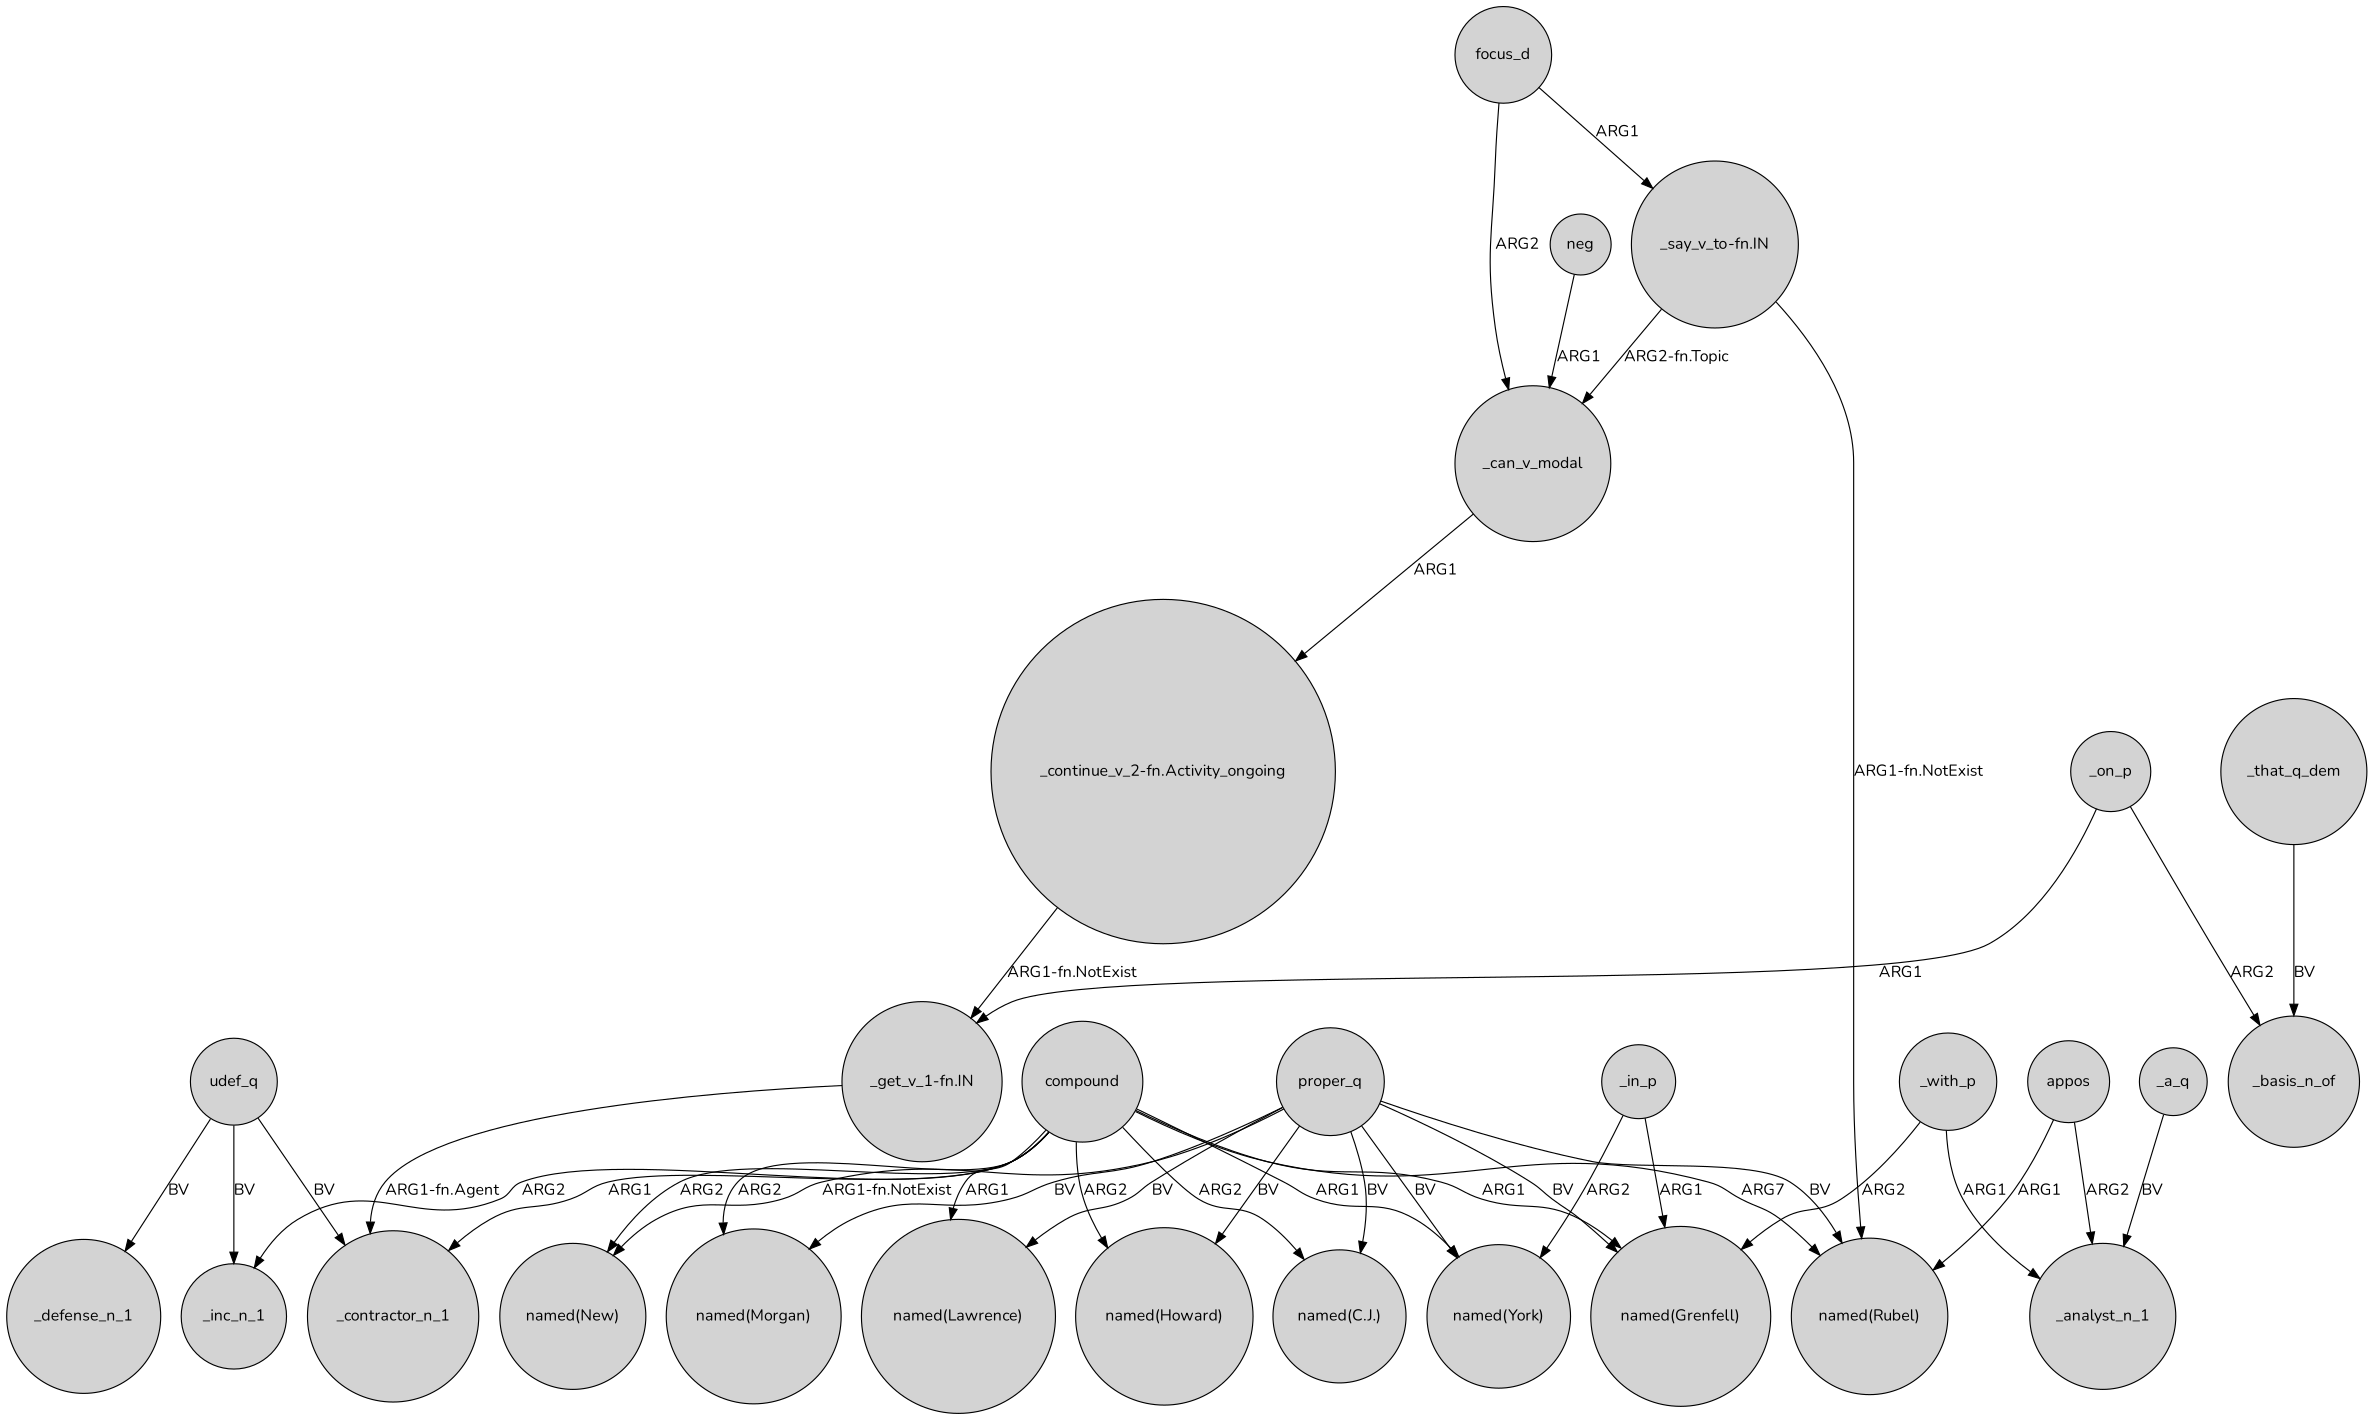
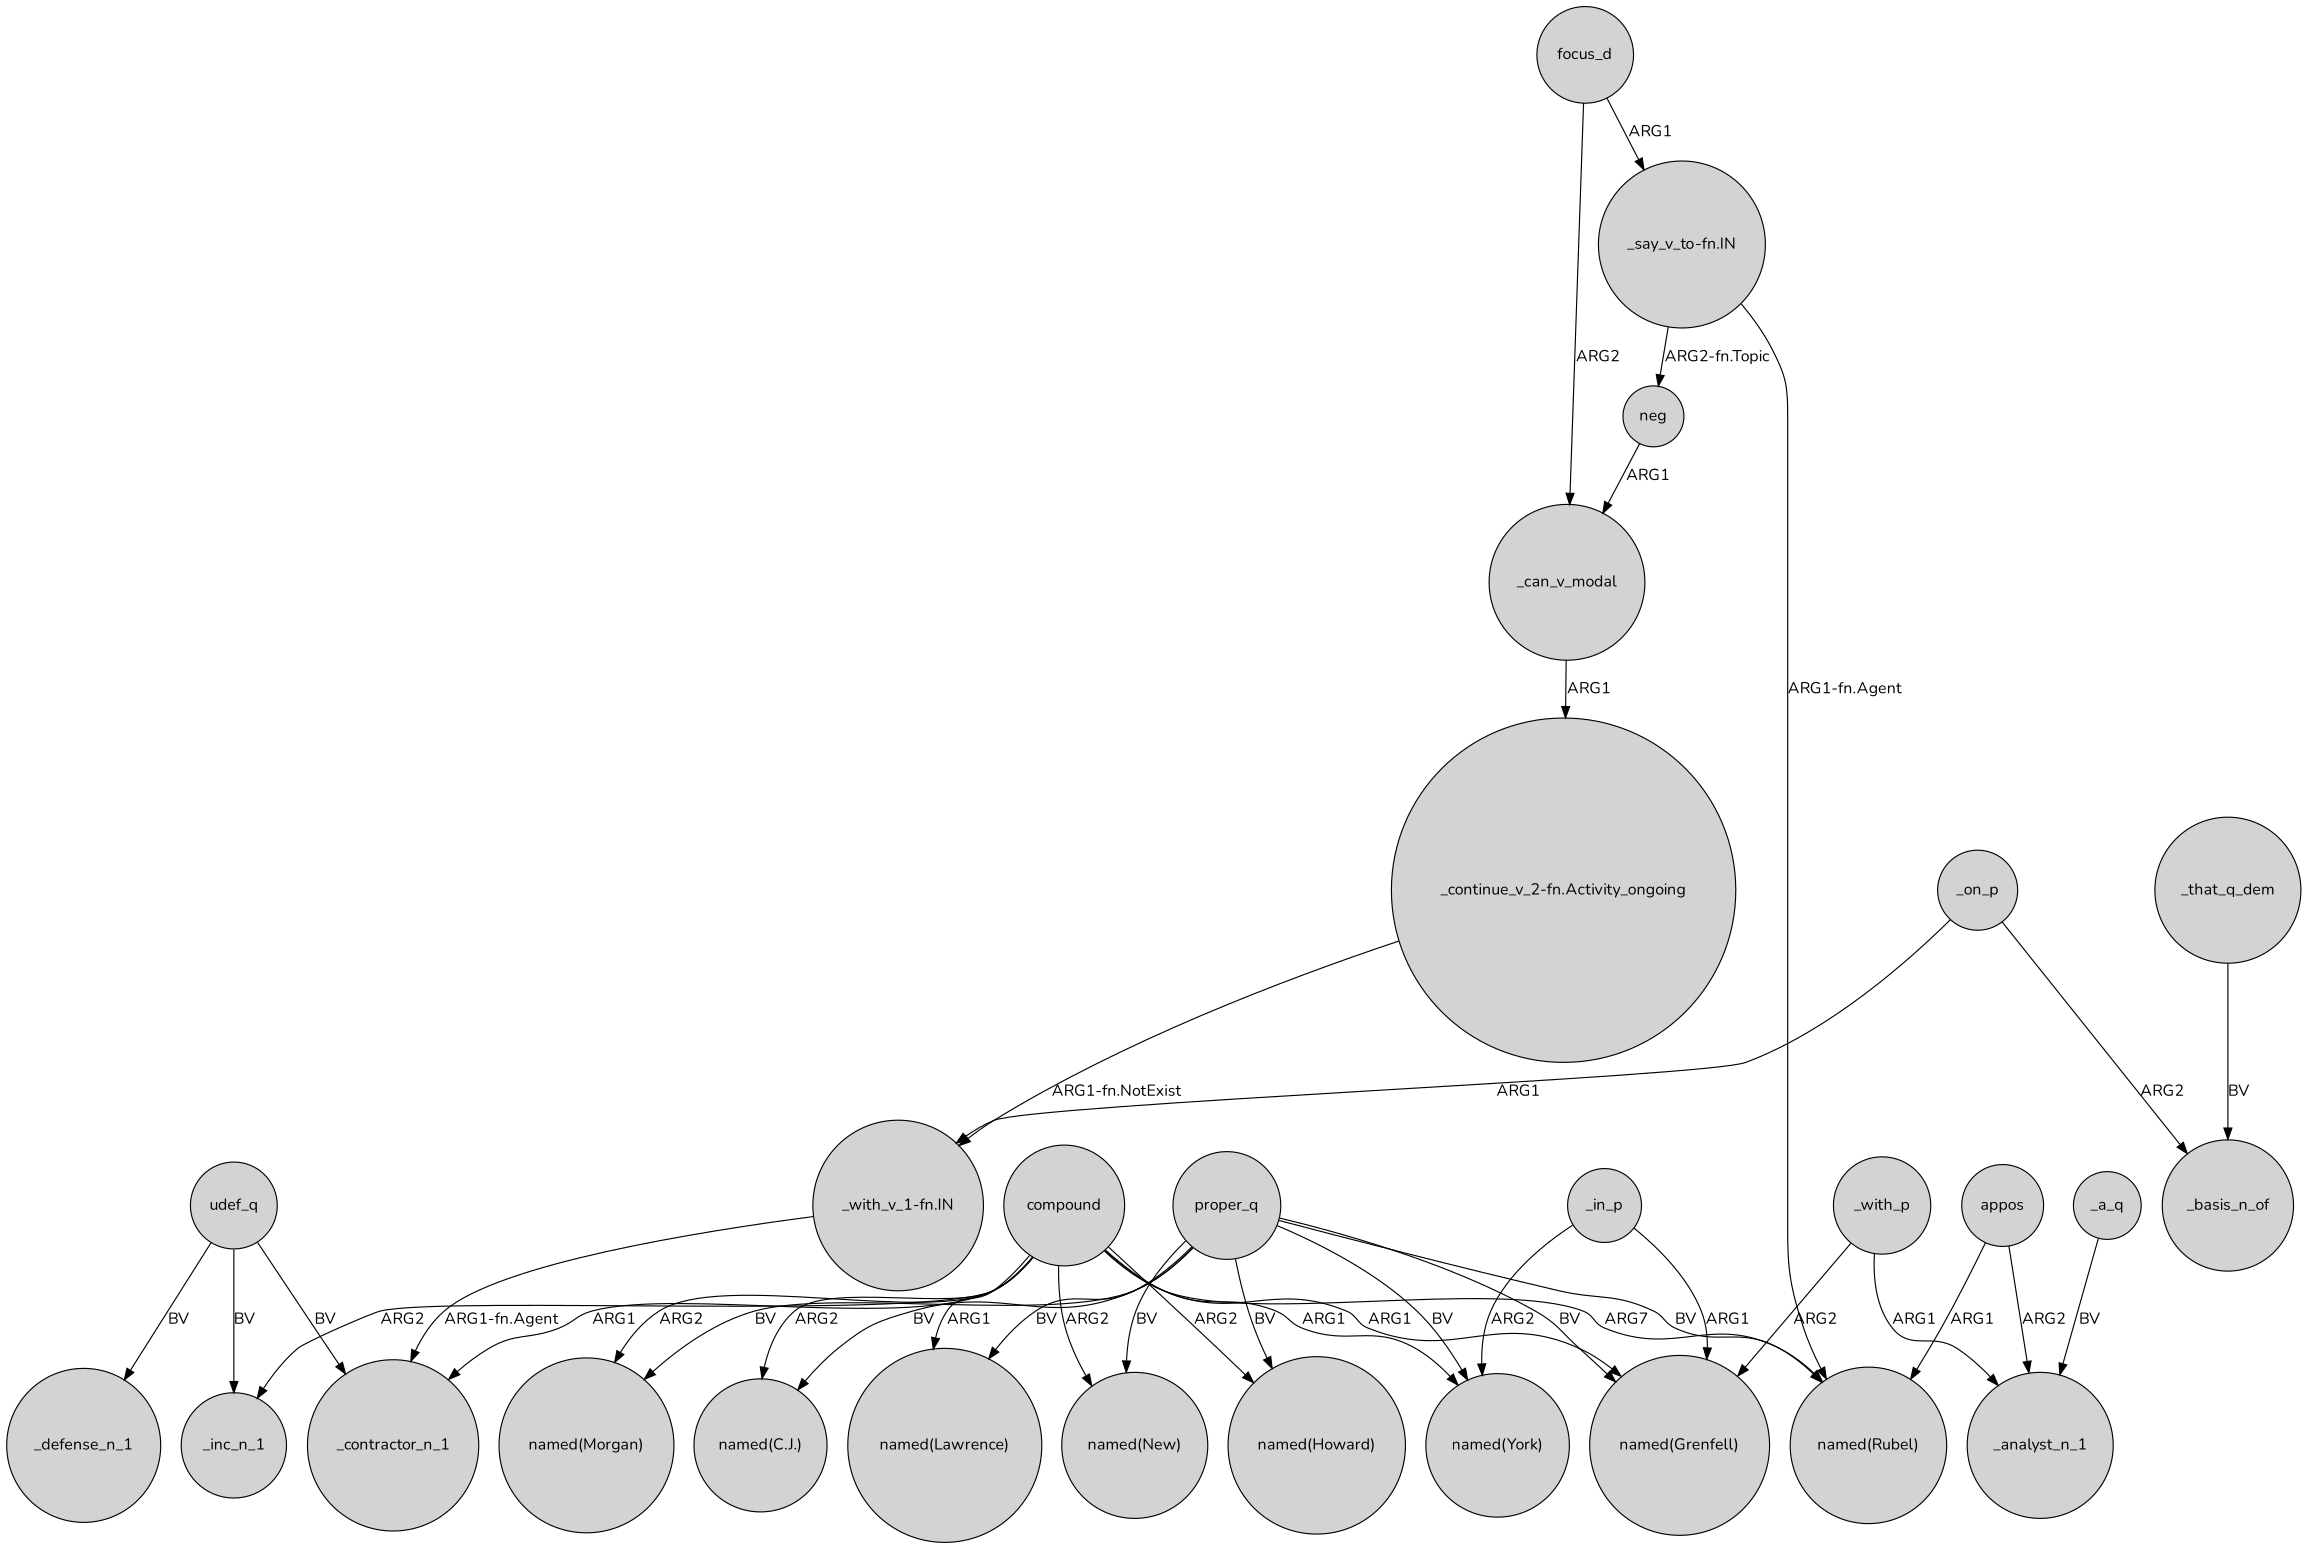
edge "_say_v_to-fn.IN" -> "_can_v_modal": now "_say_v_to-fn.IN" -> "neg"
edge "_say_v_to-fn.IN" -> "named(Rubel)": label "ARG1-fn.NotExist" -> "ARG1-fn.Agent"
node "_get_v_1-fn.IN": label "_get_v_1-fn.IN" -> "_with_v_1-fn.IN"
edge "proper_q" -> "named(New)": label "ARG1-fn.NotExist" -> "BV"
